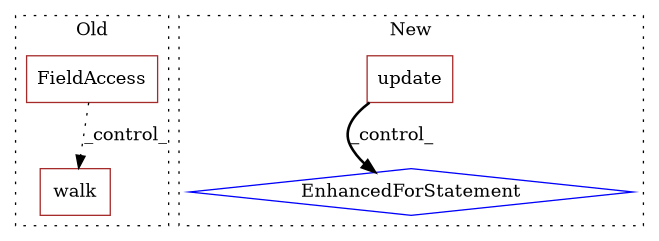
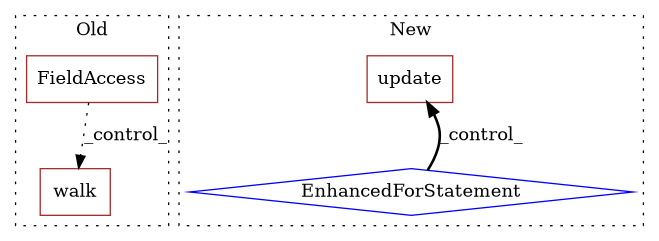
edge "update" -> "EnhancedForStatement": reversed
